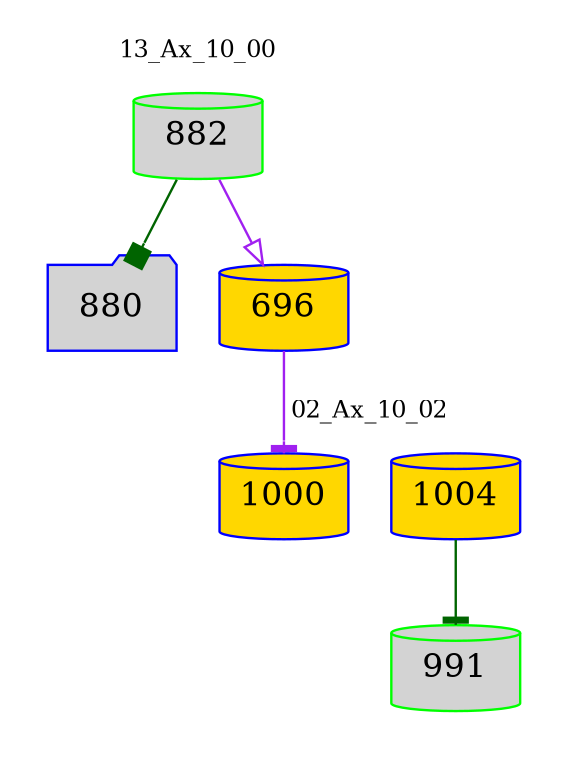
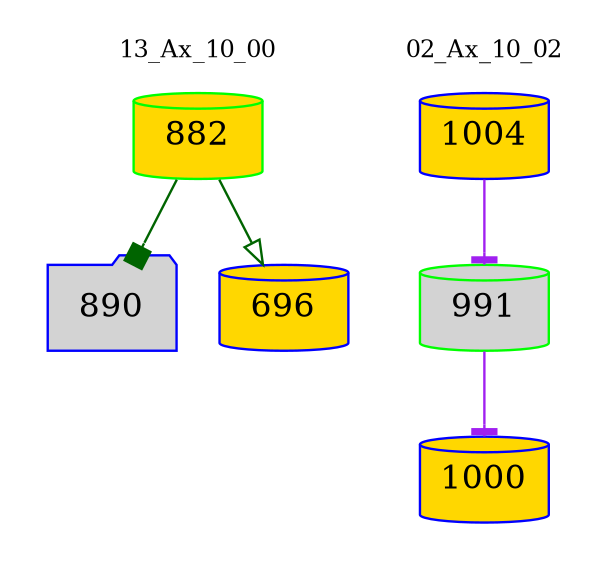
node "882": fillcolor lightgrey -> gold
edge "882" -> "696": color purple -> darkgreen
node "880": label "880" -> "890"
edge "696" -> "1000": now "991" -> "1000"
edge "1004" -> "991": color darkgreen -> purple
